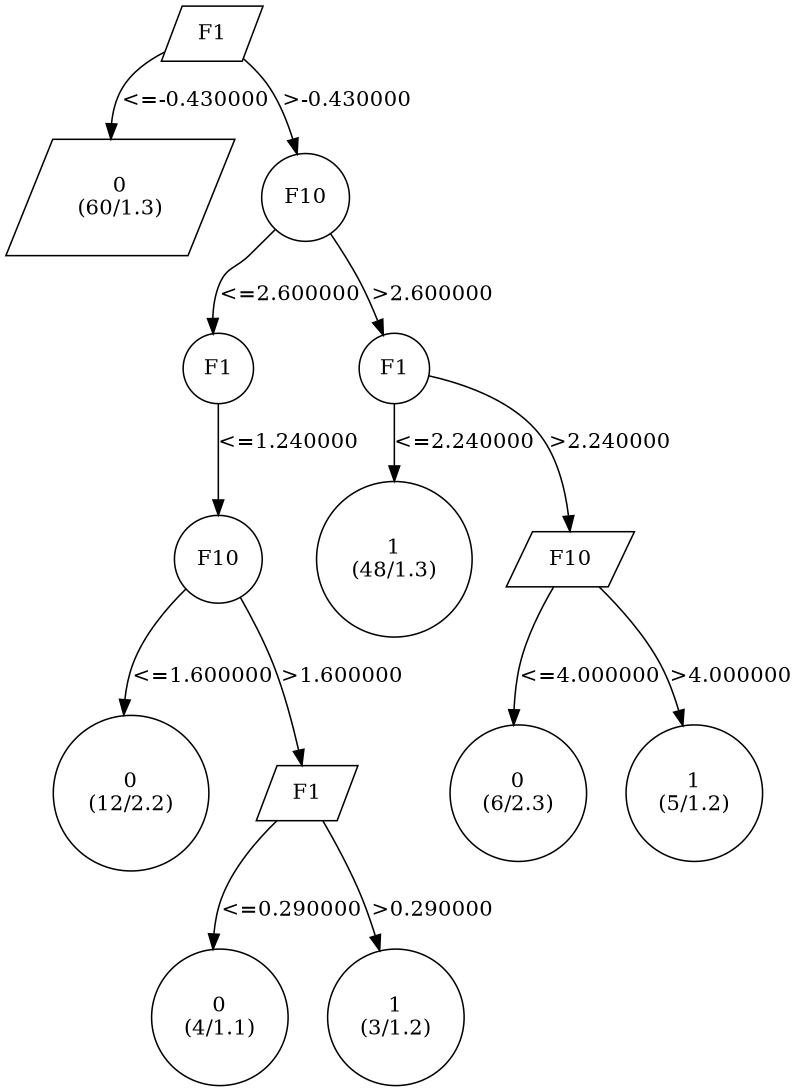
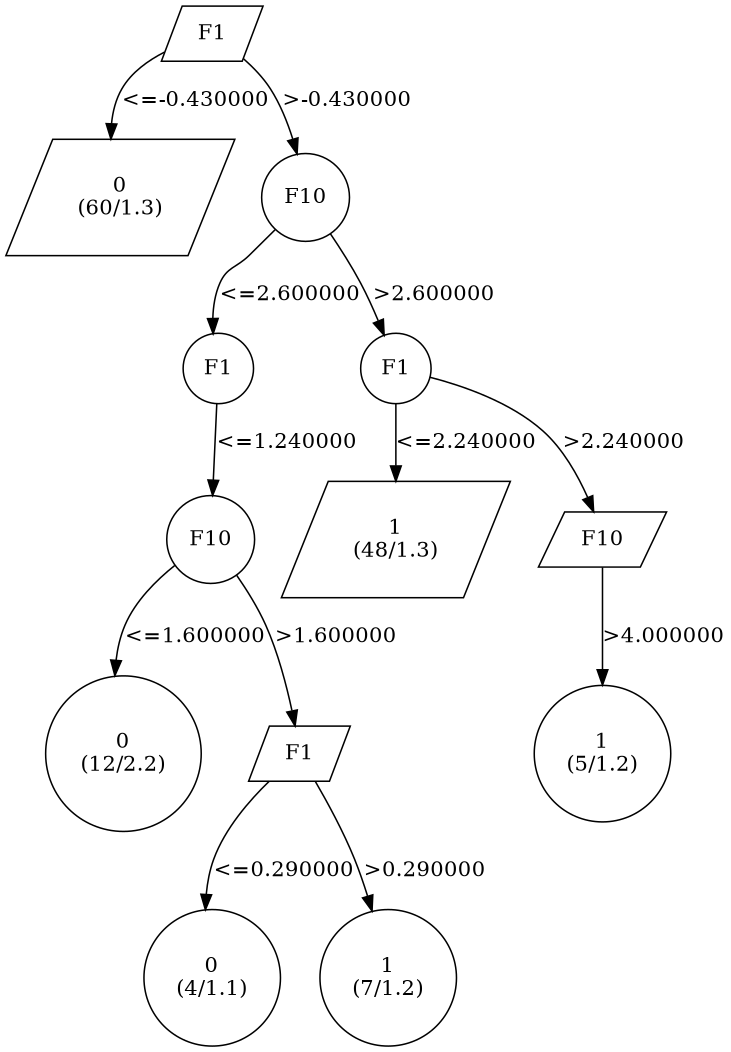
node "1 (48/1.3)": shape circle -> parallelogram
node "0 (6/2.3)": removed
node "1 (3/1.2)": label "1 (3/1.2)" -> "1 (7/1.2)"
